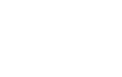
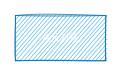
node "扽反对扽": added
